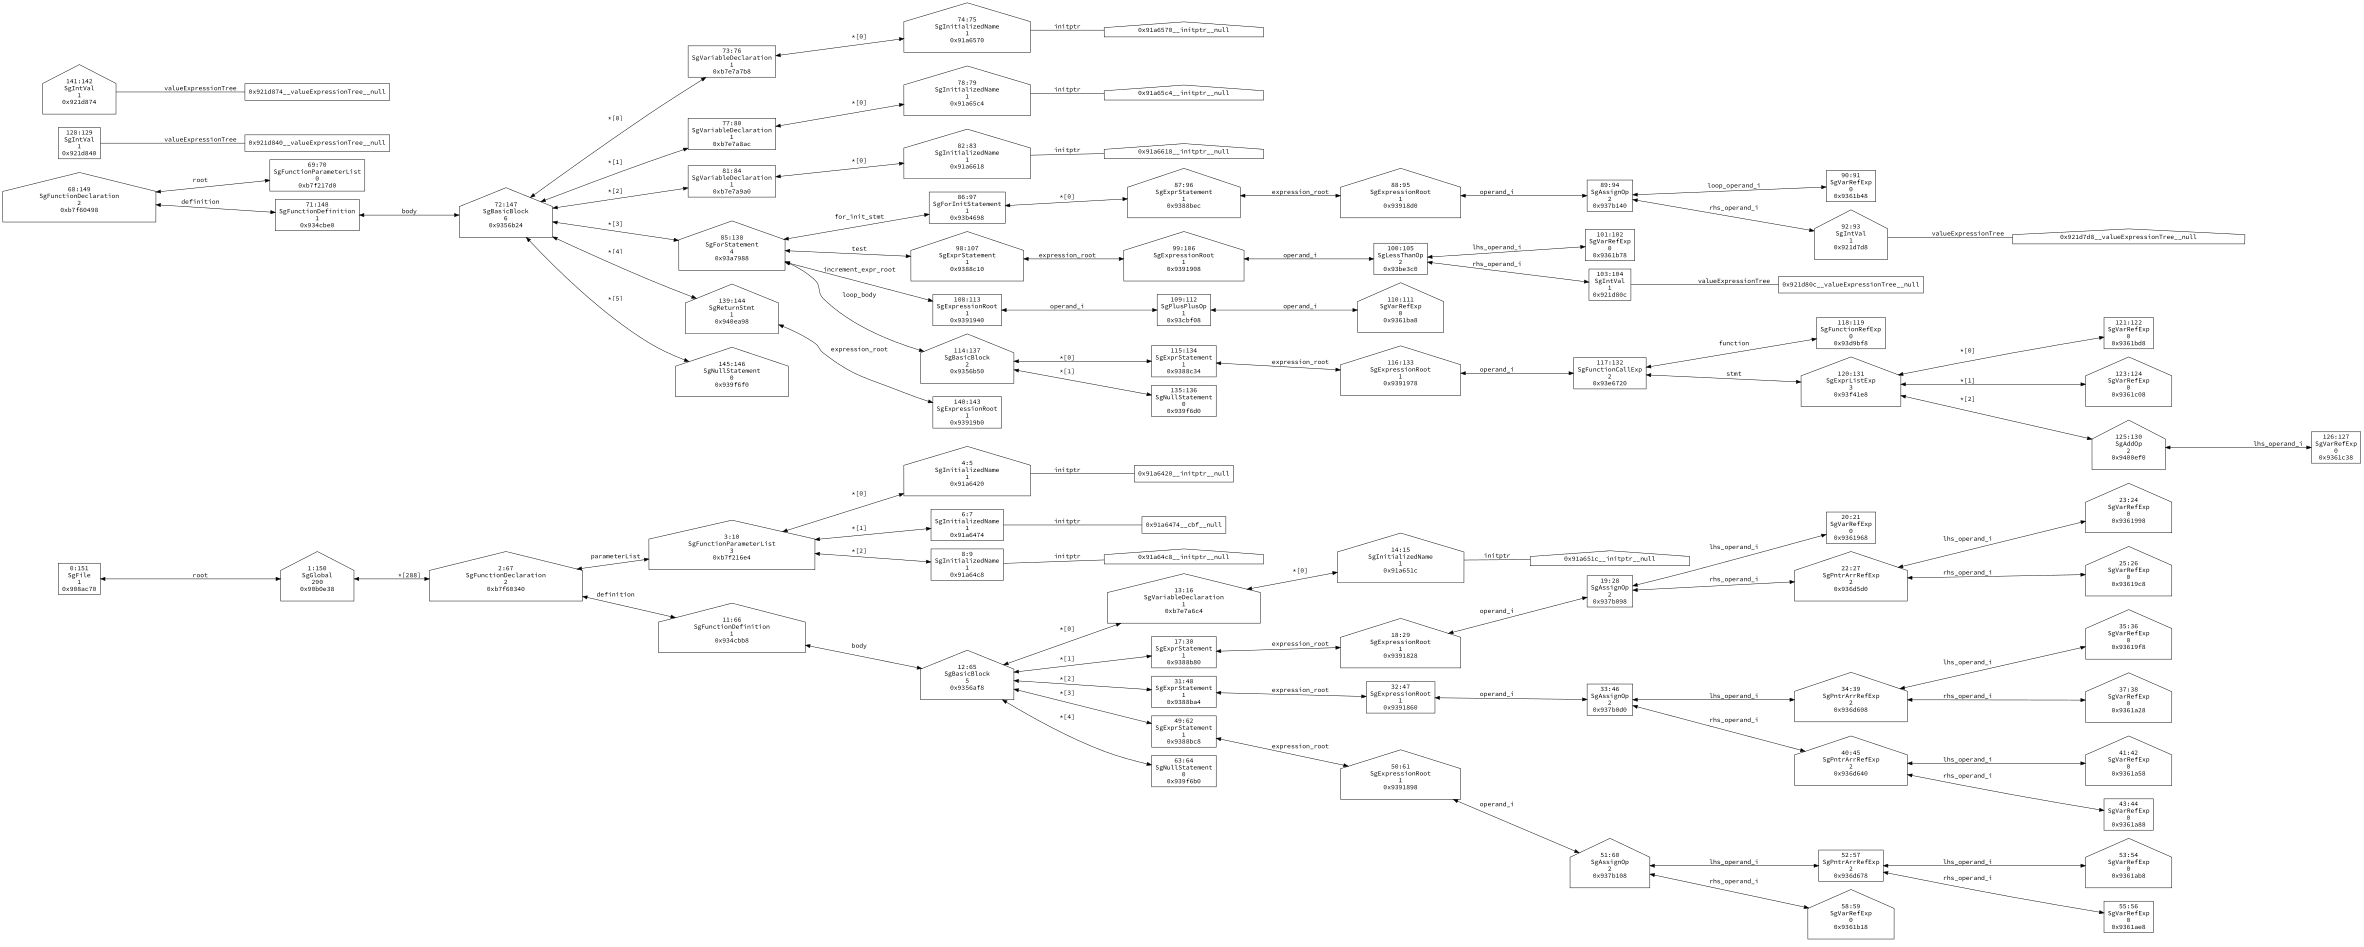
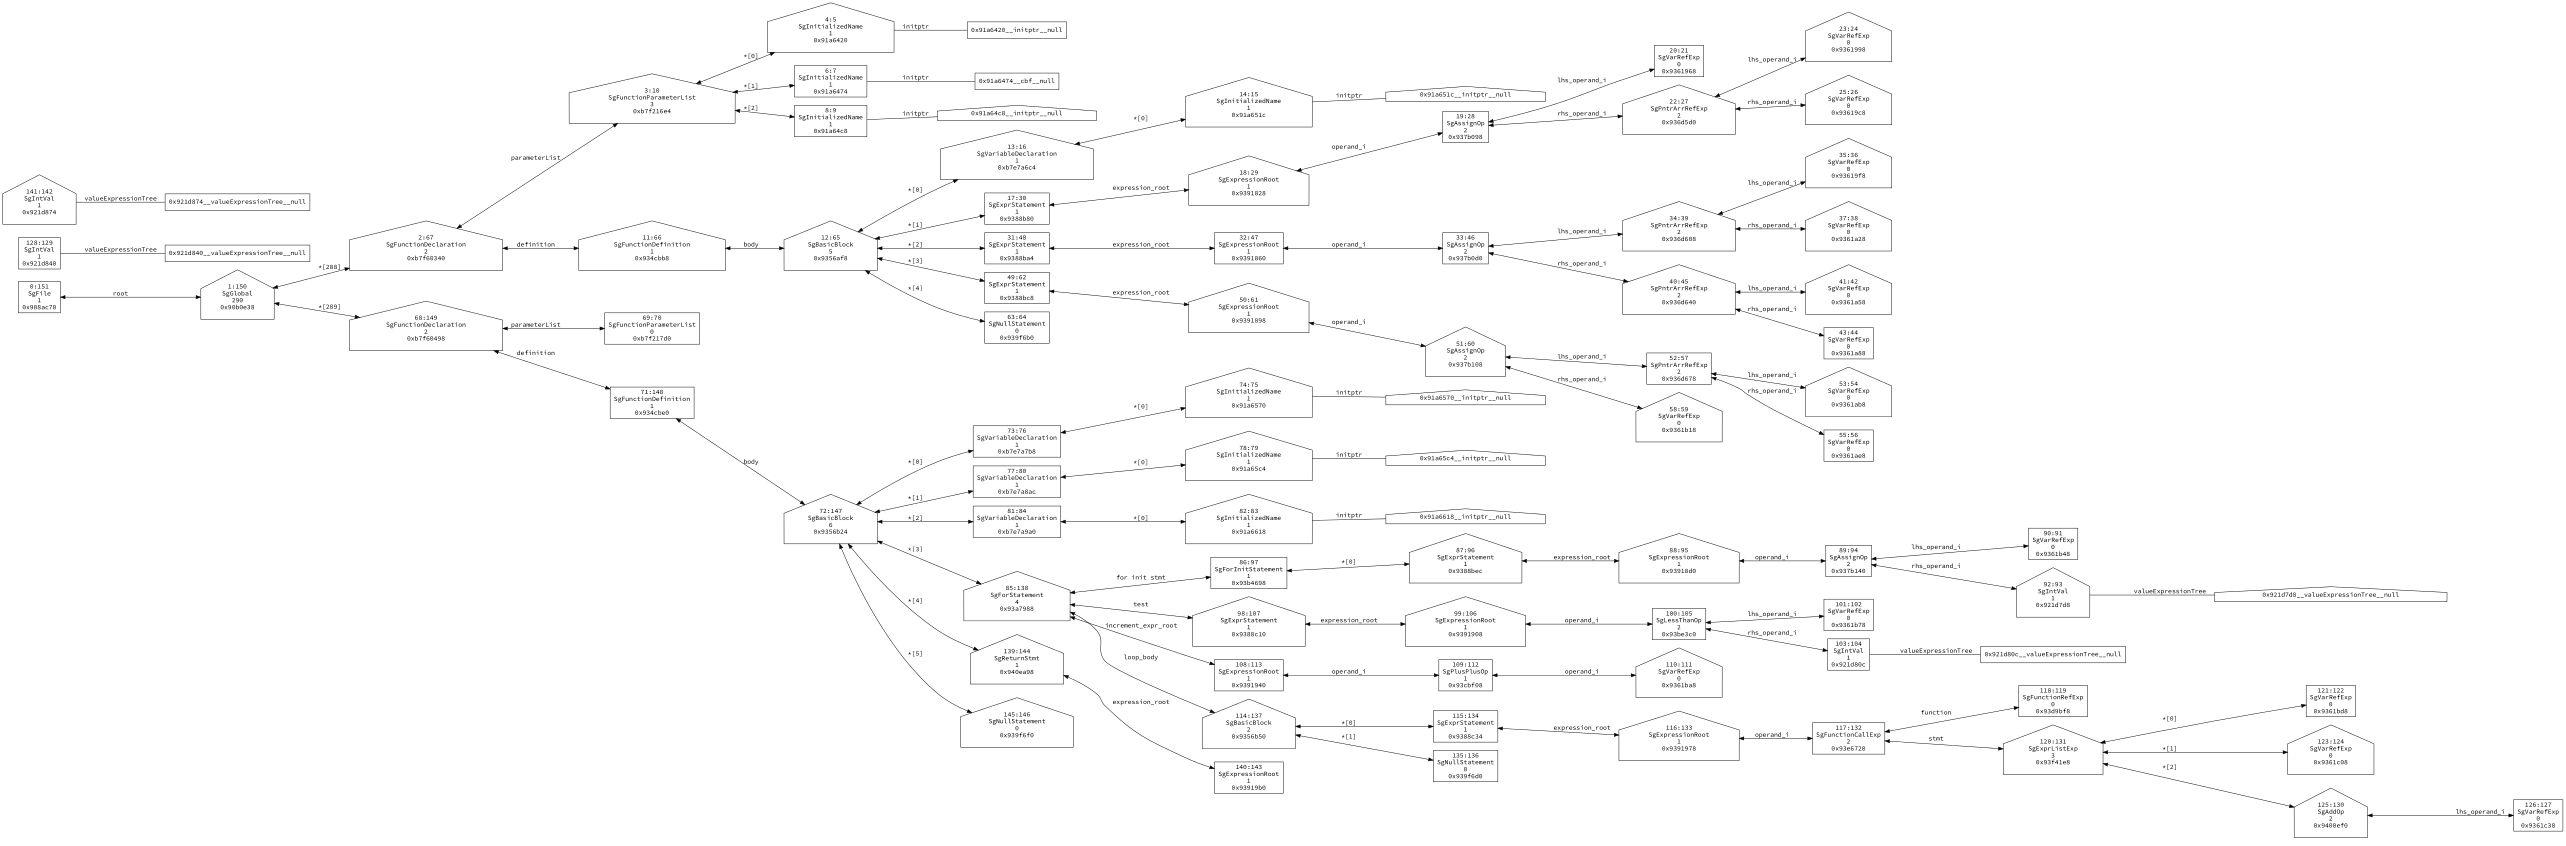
edge "69:70 SgFunctionParameterList 0 0xb7f217d0" -- "68:149 SgFunctionDeclaration 2 0xb7f60498": label "root" -> "parameterList"
edge "90:91 SgVarRefExp 0 0x9361b48" -- "89:94 SgAssignOp 2 0x937b140": label "loop_operand_i" -> "lhs_operand_i"
edge "1:150 SgGlobal 290 0x90b0e38" -- "68:149 SgFunctionDeclaration 2 0xb7f60498": added, label "*[289]"
